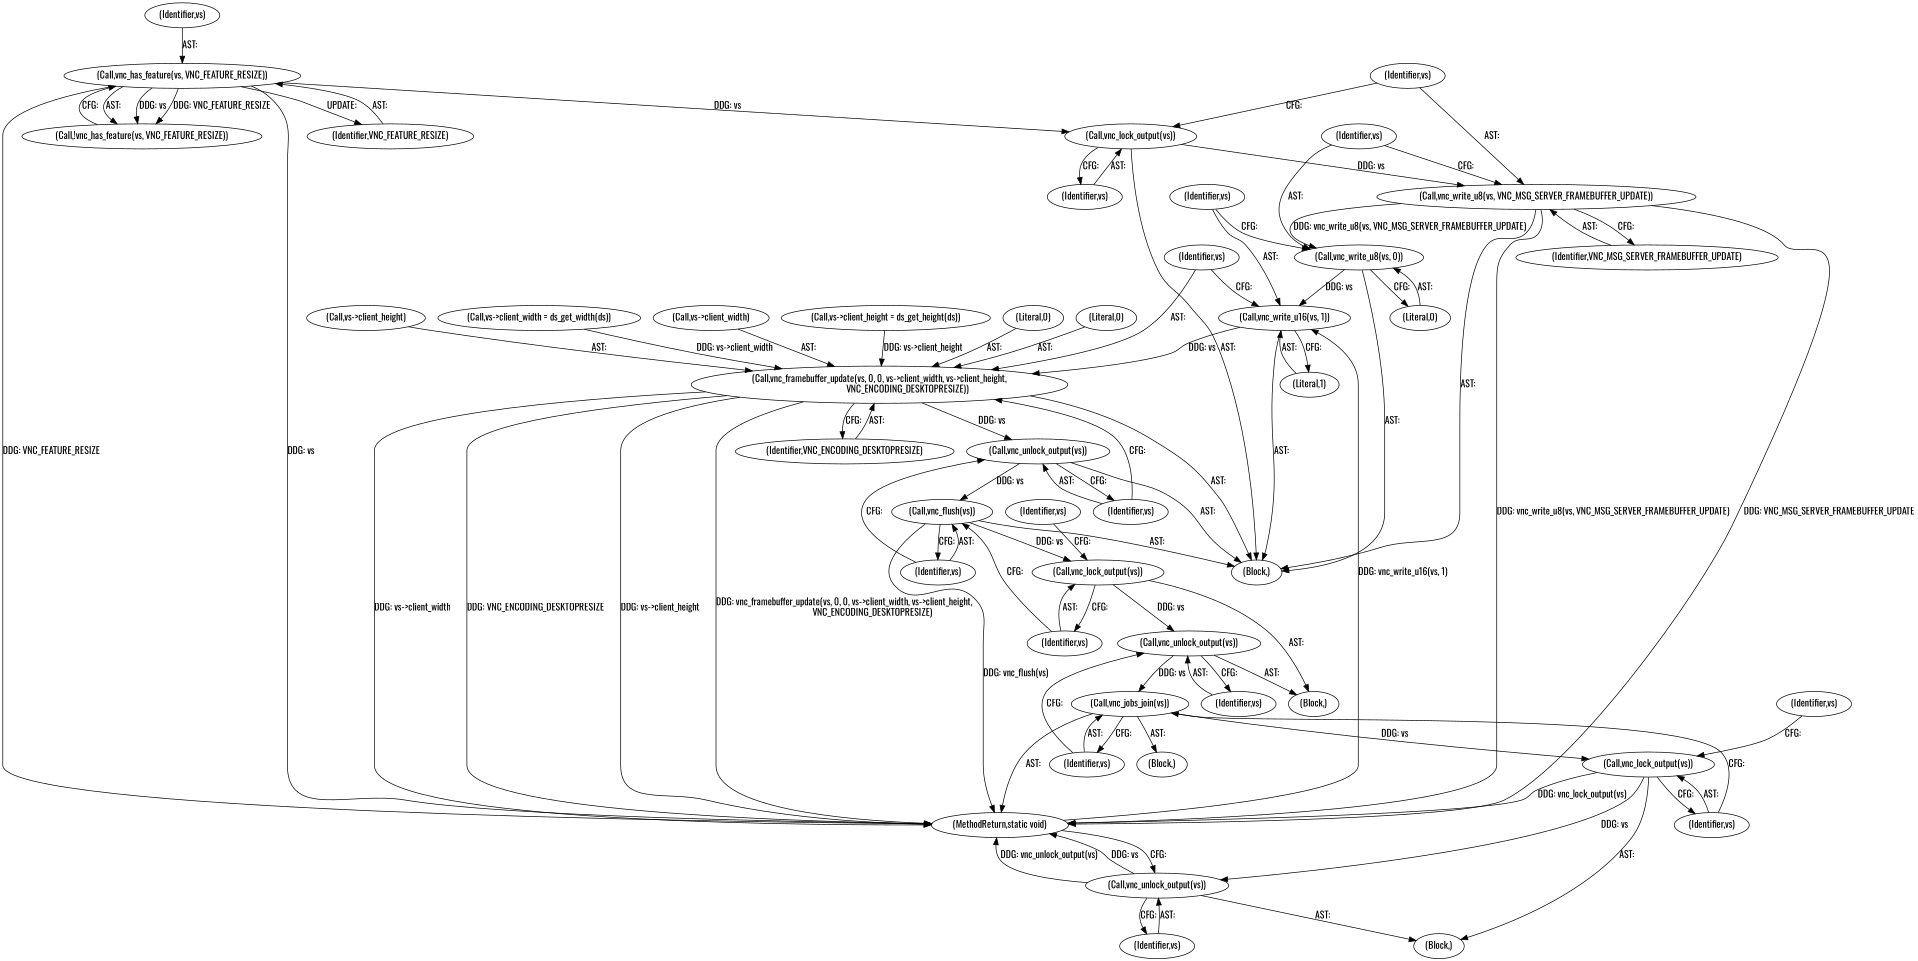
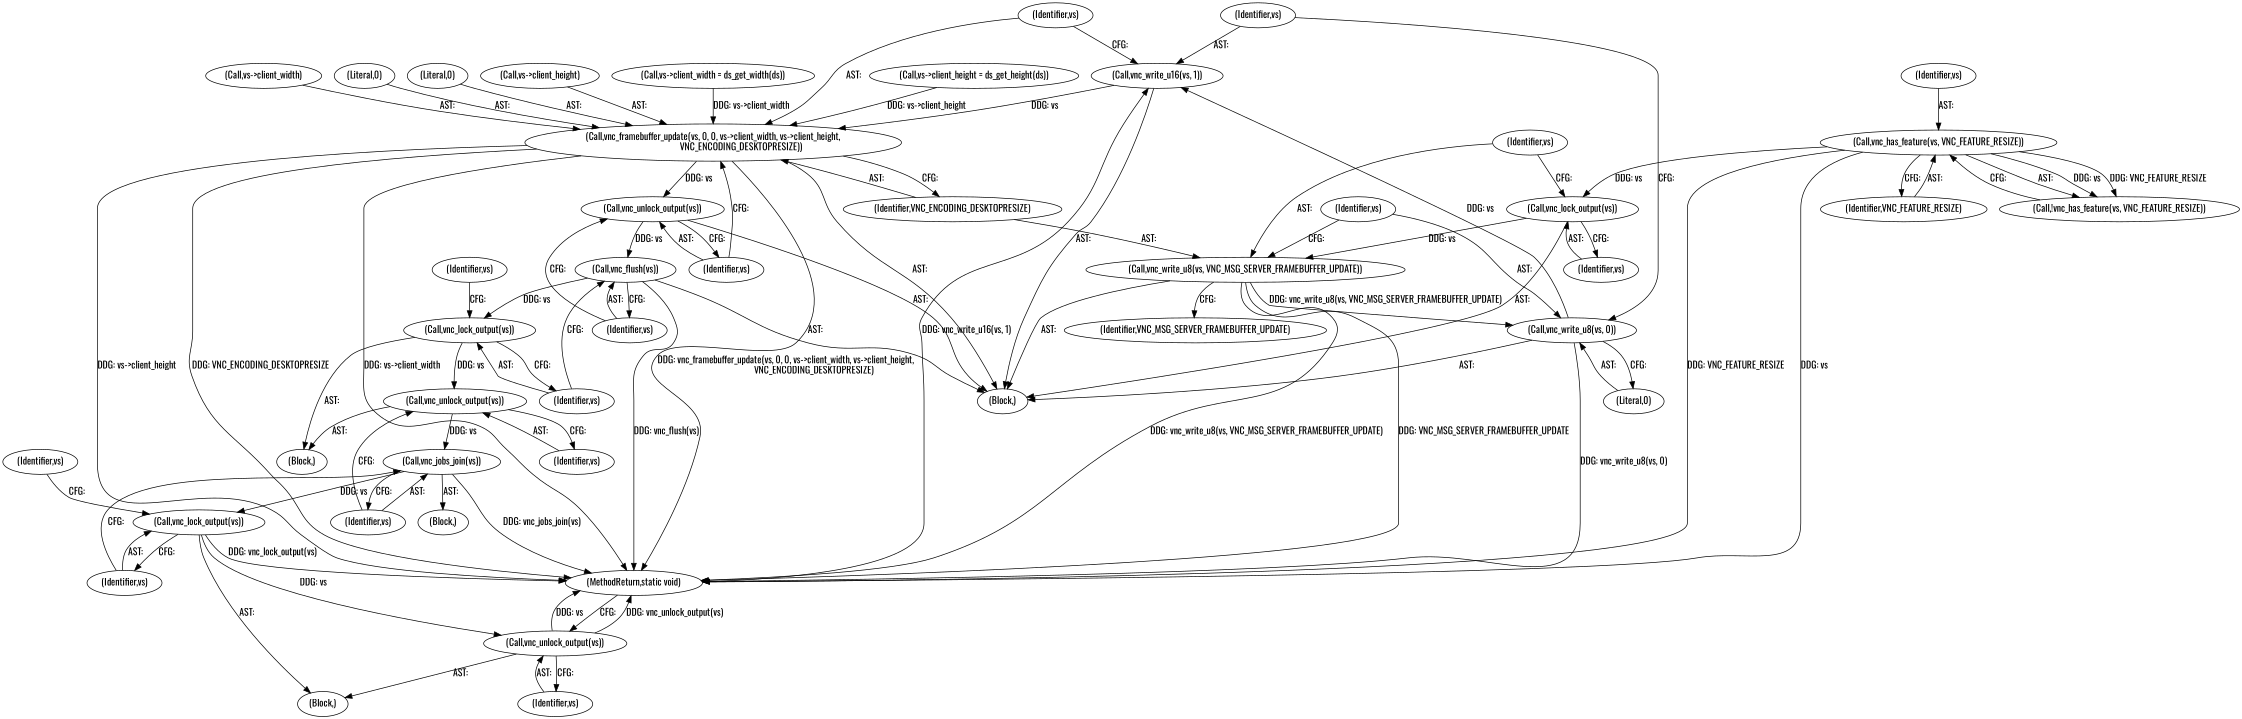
edge "(Call,vnc_has_feature(vs, VNC_FEATURE_RESIZE))" -> "(Identifier,VNC_FEATURE_RESIZE)": label "UPDATE: " -> "CFG: "
edge "(Identifier,VNC_MSG_SERVER_FRAMEBUFFER_UPDATE)" -> "(Call,vnc_write_u8(vs, VNC_MSG_SERVER_FRAMEBUFFER_UPDATE))": now "(Identifier,VNC_ENCODING_DESKTOPRESIZE)" -> "(Call,vnc_write_u8(vs, VNC_MSG_SERVER_FRAMEBUFFER_UPDATE))"
node "(Literal,1)": removed
edge "(Call,vnc_write_u8(vs, 0))" -> "(MethodReturn,static void)": added, label "DDG: vnc_write_u8(vs, 0)"
edge "(Call,vnc_jobs_join(vs))" -> "(MethodReturn,static void)": label "AST: " -> "DDG: vnc_jobs_join(vs)"
